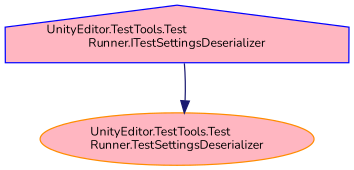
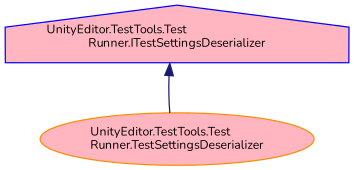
edge "UnityEditor.TestTools.Test Runner.ITestSettingsDeserializer" -> "UnityEditor.TestTools.Test Runner.TestSettingsDeserializer": reversed
